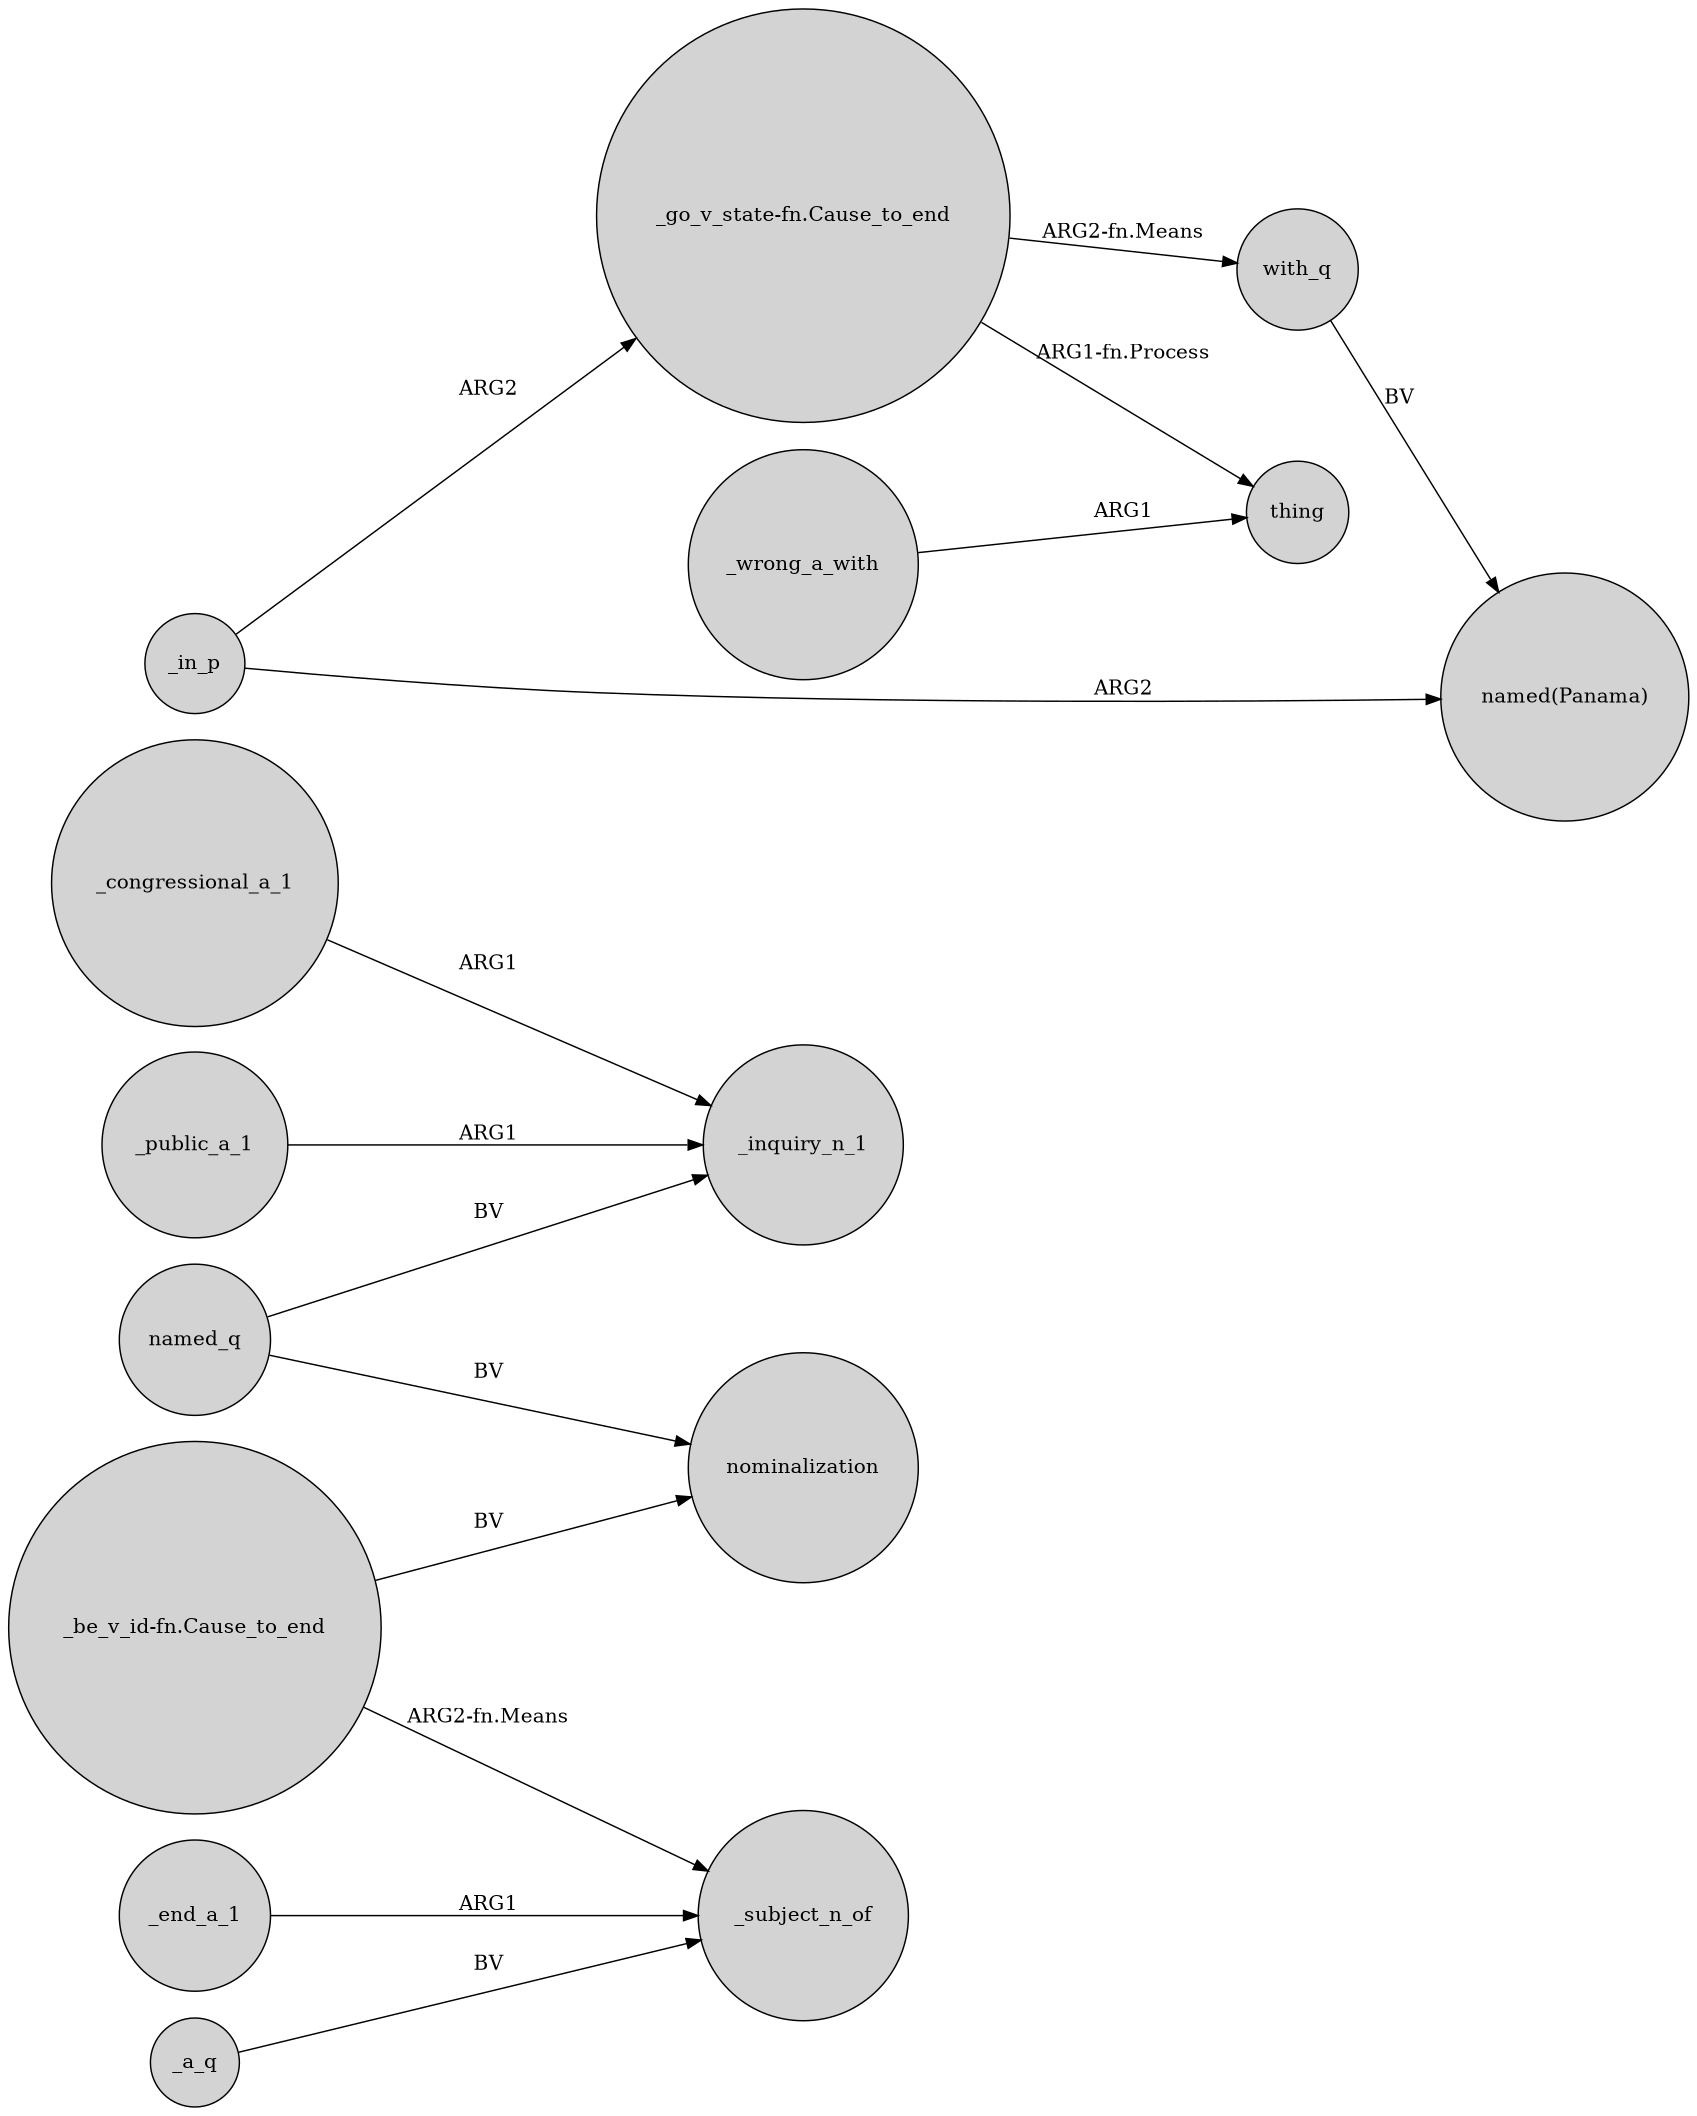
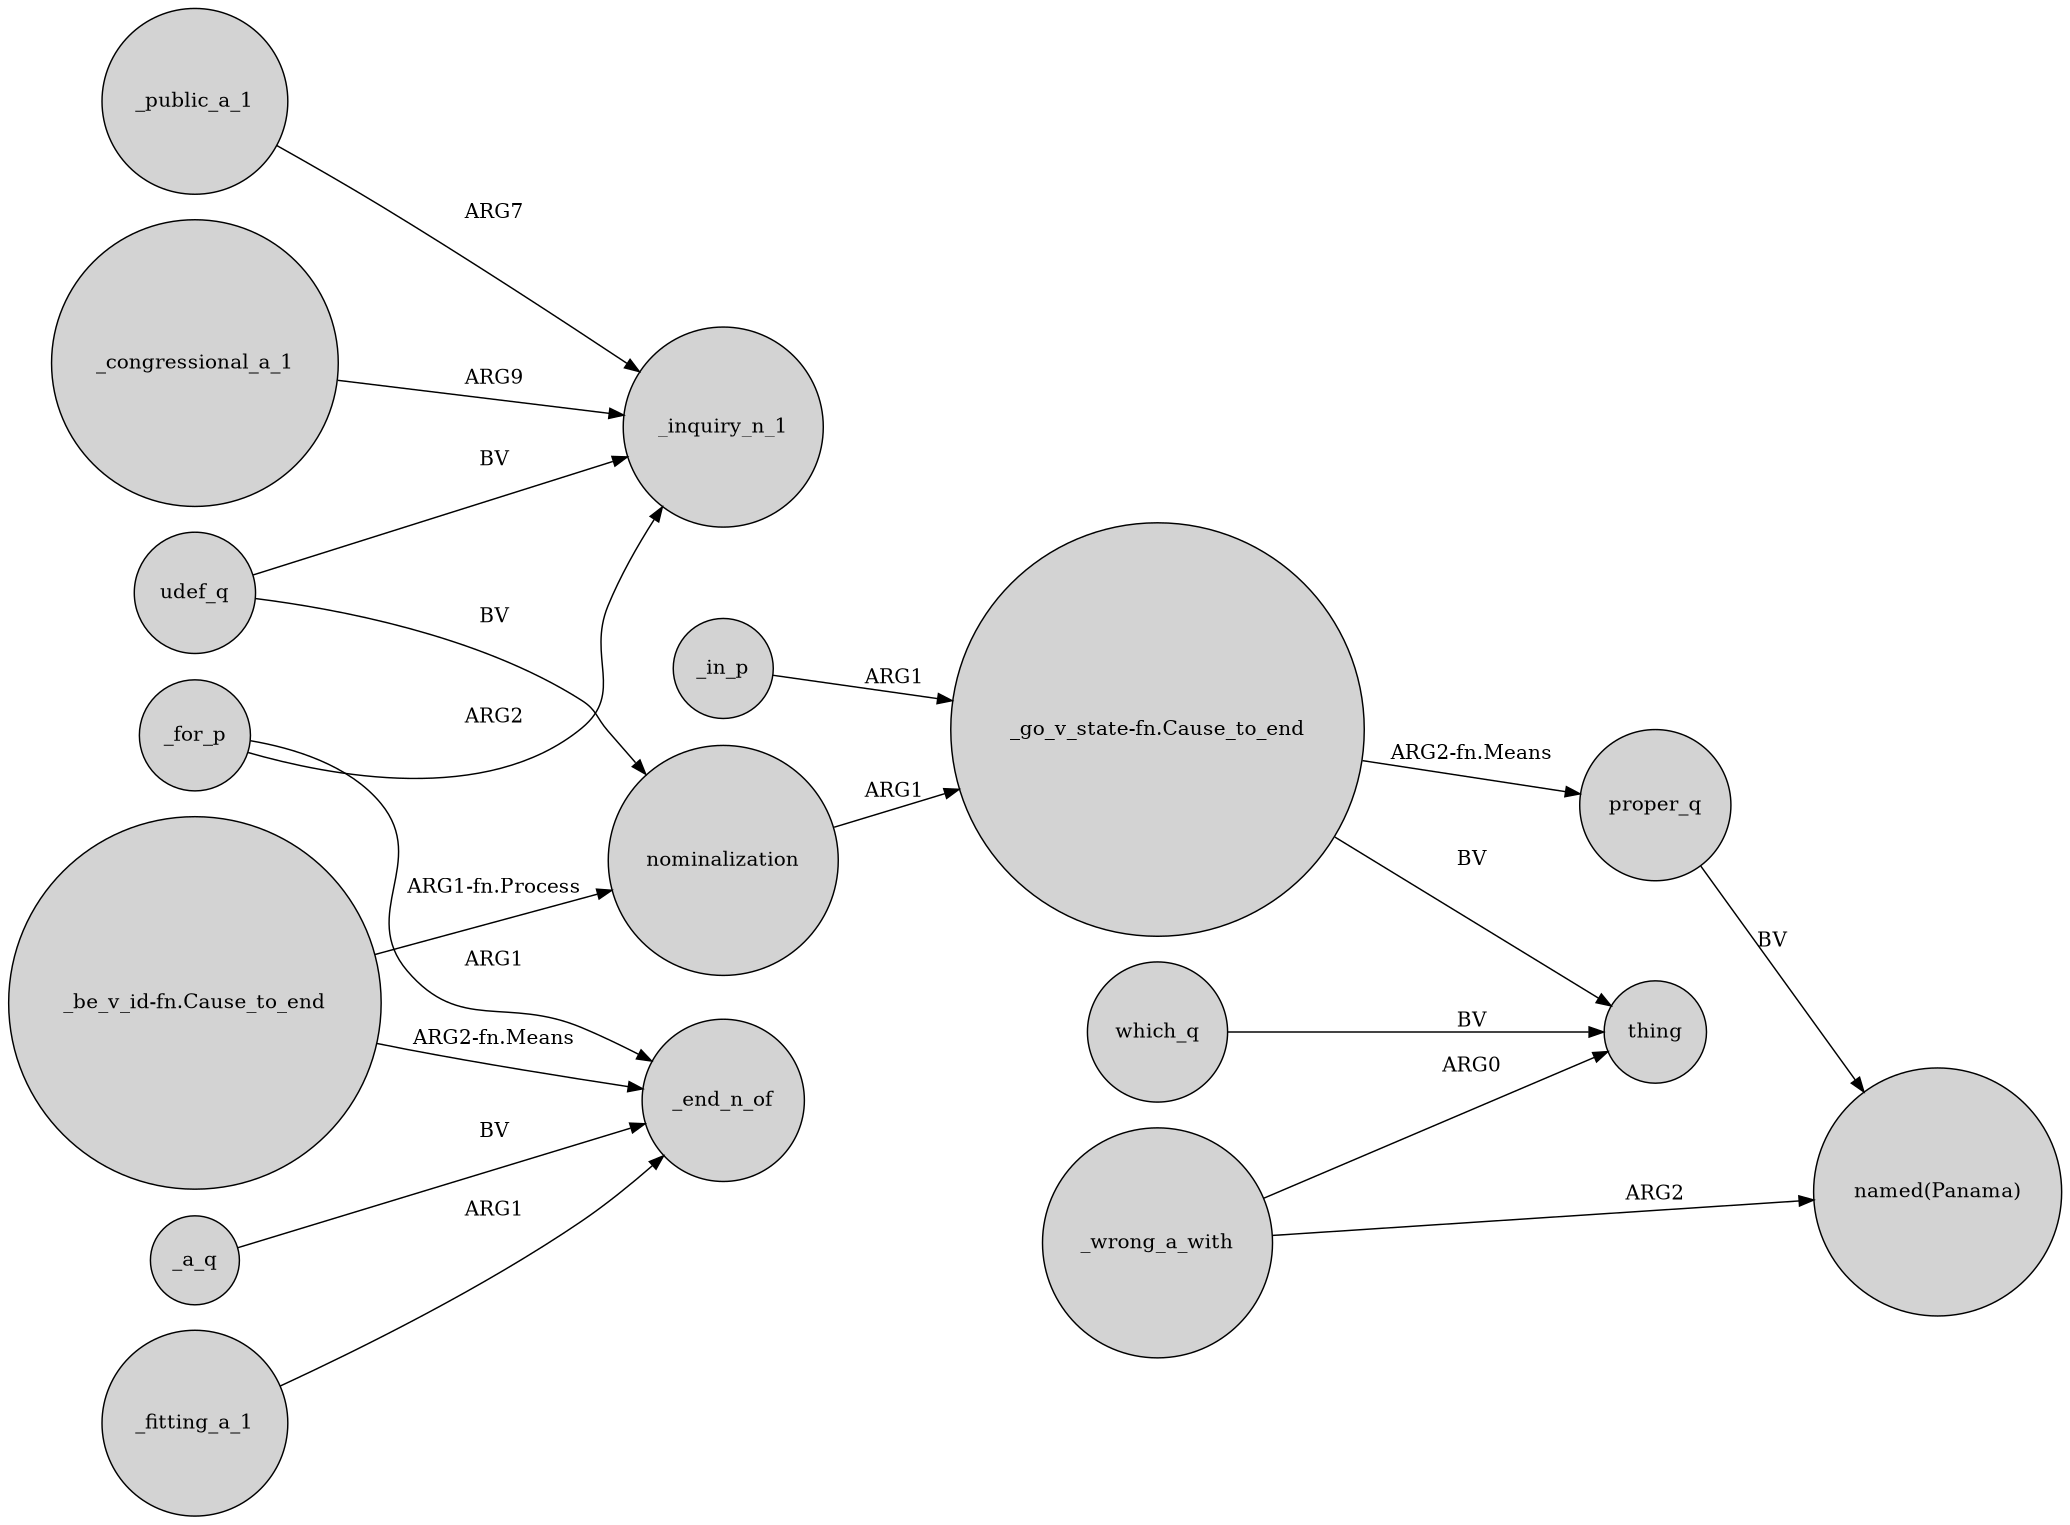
node "with_q": label "with_q" -> "proper_q"
edge "_go_v_state-fn.Cause_to_end" -> "thing": label "ARG1-fn.Process" -> "BV"
edge "_in_p" -> "_go_v_state-fn.Cause_to_end": label "ARG2" -> "ARG1"
edge "_wrong_a_with" -> "thing": label "ARG1" -> "ARG0"
edge "_in_p" -> "named(Panama)": now "_wrong_a_with" -> "named(Panama)"
node "_for_p": added
edge "nominalization" -> "_go_v_state-fn.Cause_to_end": added, label "ARG1"
edge "_congressional_a_1" -> "_inquiry_n_1": label "ARG1" -> "ARG9"
node "which_q": added
edge "_public_a_1" -> "_inquiry_n_1": label "ARG1" -> "ARG7"
node "named_q": label "named_q" -> "udef_q"
edge "_be_v_id-fn.Cause_to_end" -> "nominalization": label "BV" -> "ARG1-fn.Process"
node "_end_a_1": label "_end_a_1" -> "_fitting_a_1"
node "_subject_n_of": label "_subject_n_of" -> "_end_n_of"
